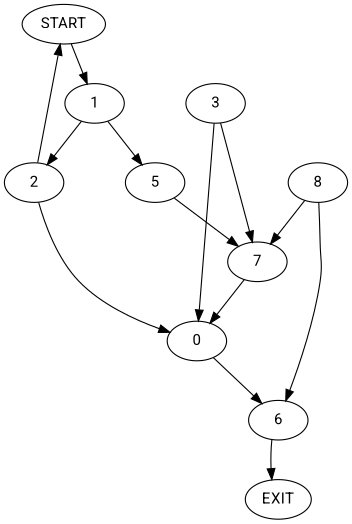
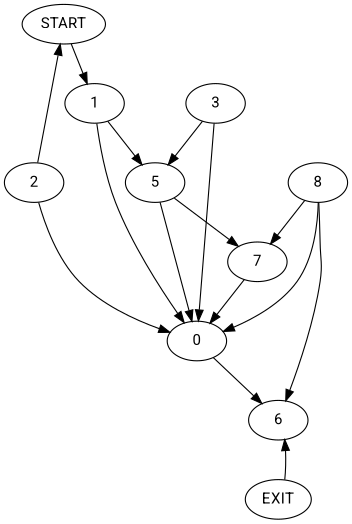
edge "1" -> "2": now "1" -> "0"
edge "3" -> "7": now "3" -> "5"
edge "5" -> "0": added
edge "8" -> "0": added
edge "6" -> "EXIT": reversed
